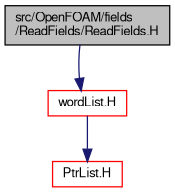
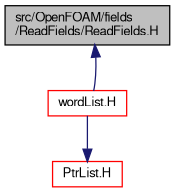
edge "src/OpenFOAM/fields /ReadFields/ReadFields.H" -> "wordList.H": reversed
